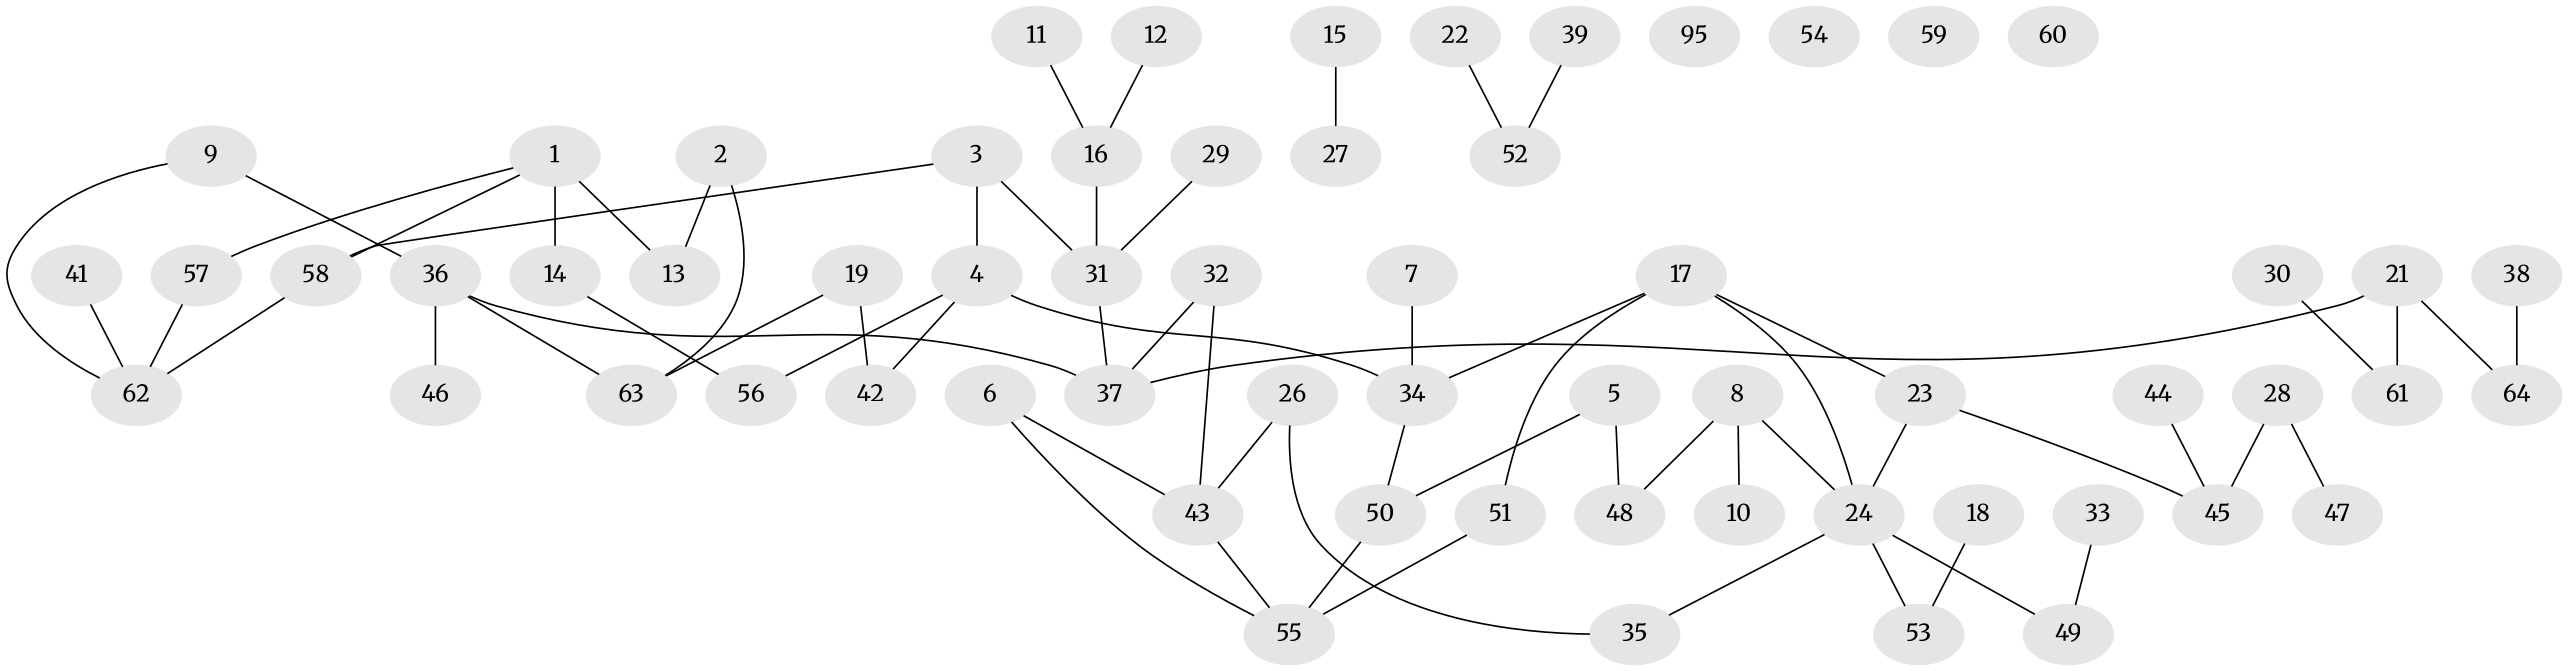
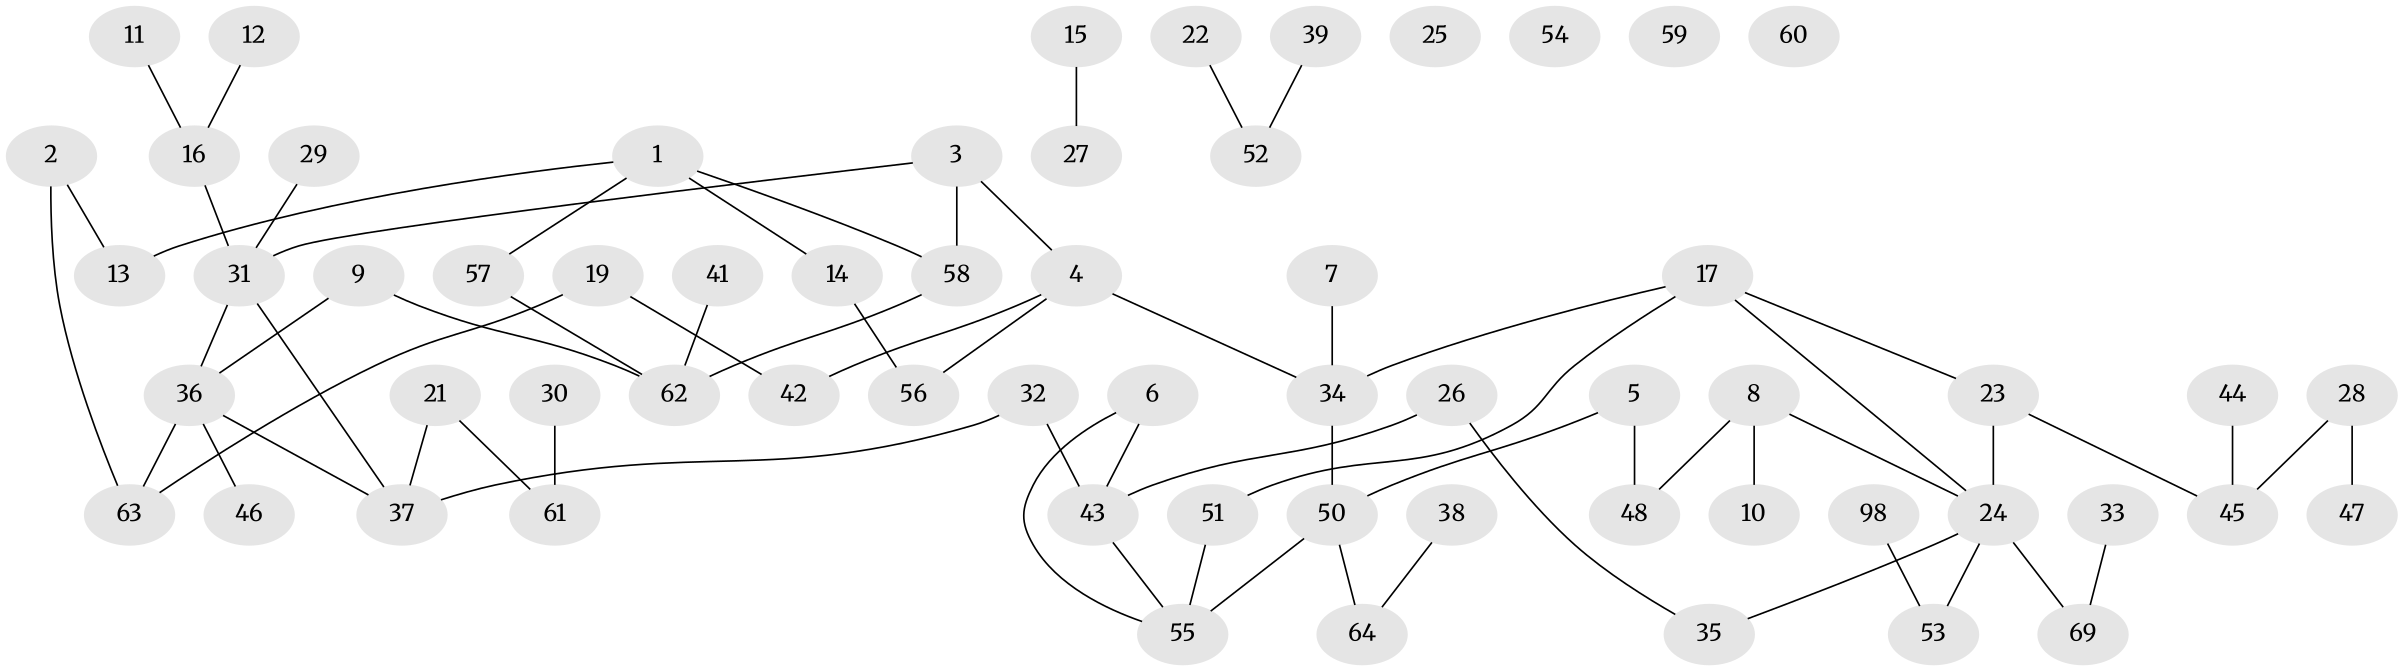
node "95": label "95" -> "25"
edge "21" -- "64": now "50" -- "64"
edge "31" -- "36": added
node "18": label "18" -> "98"
node "49": label "49" -> "69"
